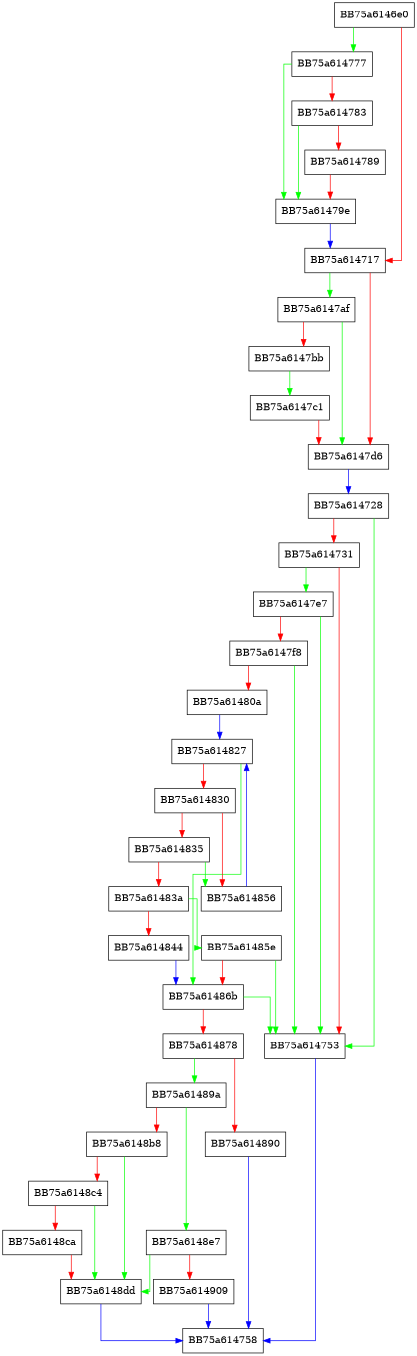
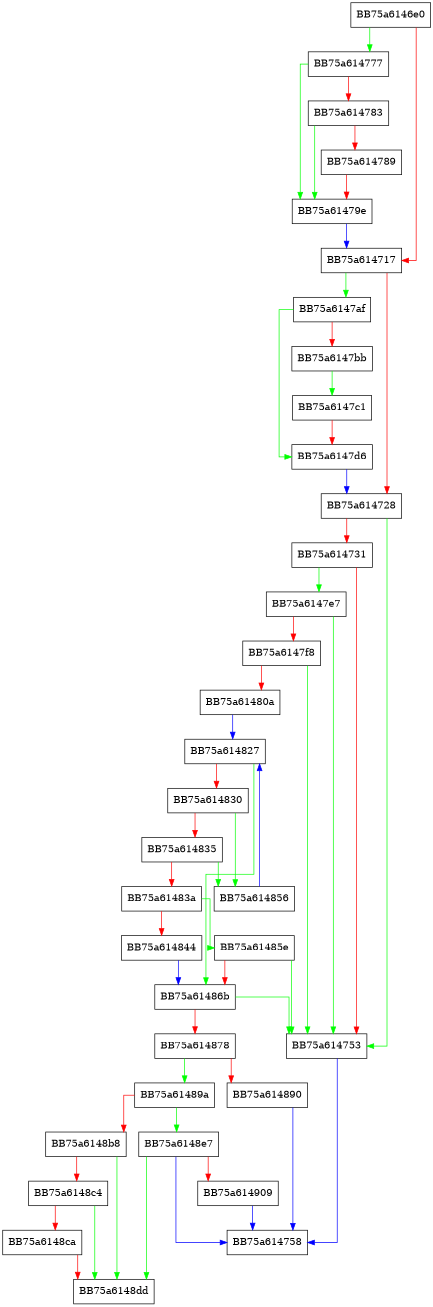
edge "BB75a614717" -> "BB75a6147d6": now "BB75a614717" -> "BB75a614728"
edge "BB75a614830" -> "BB75a614856": color red -> green
edge "BB75a6148dd" -> "BB75a614758": now "BB75a6148e7" -> "BB75a614758"
